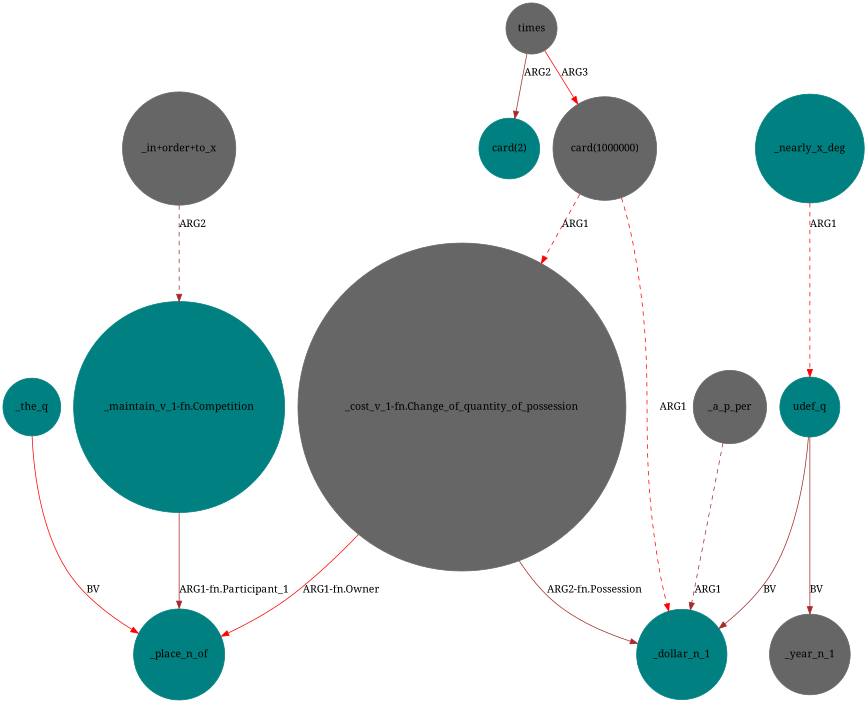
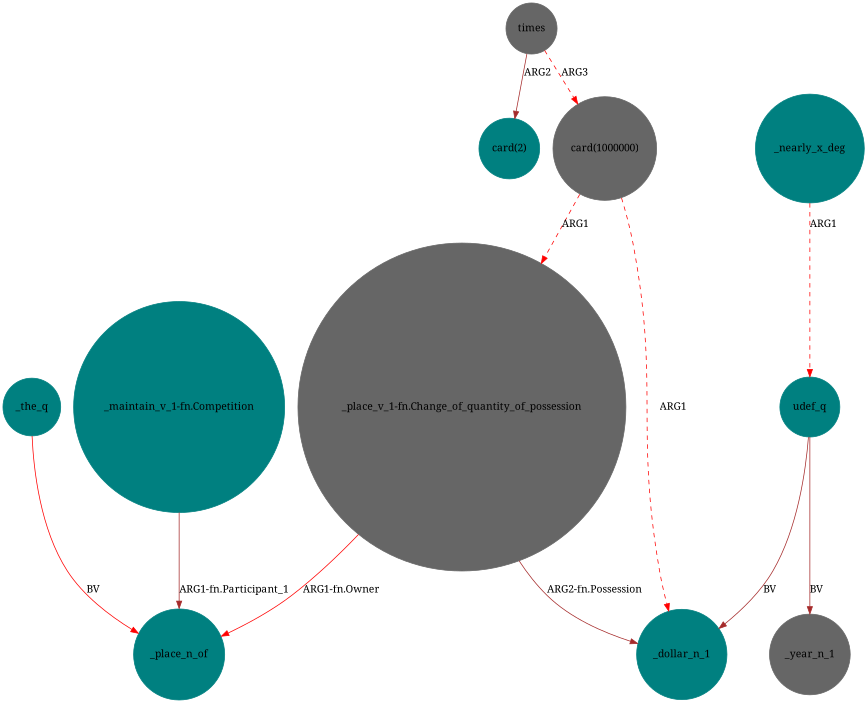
edge "times" -> "card(1000000)": style solid -> dashed
node "_in+order+to_x": removed
node "_cost_v_1-fn.Change_of_quantity_of_possession": label "_cost_v_1-fn.Change_of_quantity_of_possession" -> "_place_v_1-fn.Change_of_quantity_of_possession"
node "_a_p_per": removed
